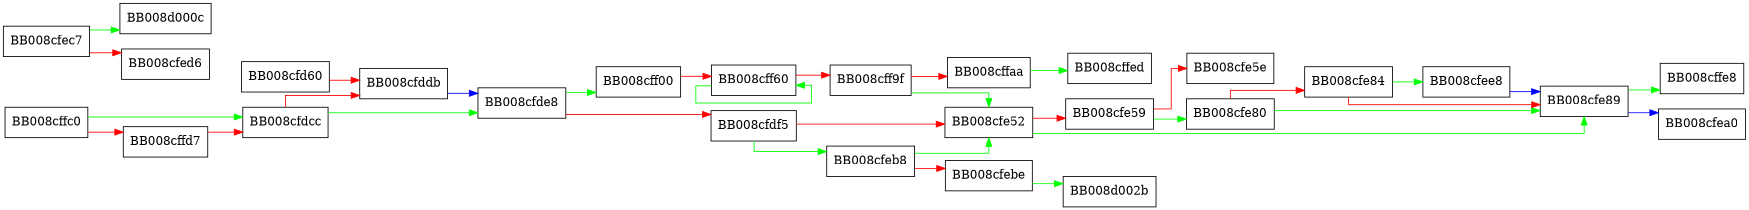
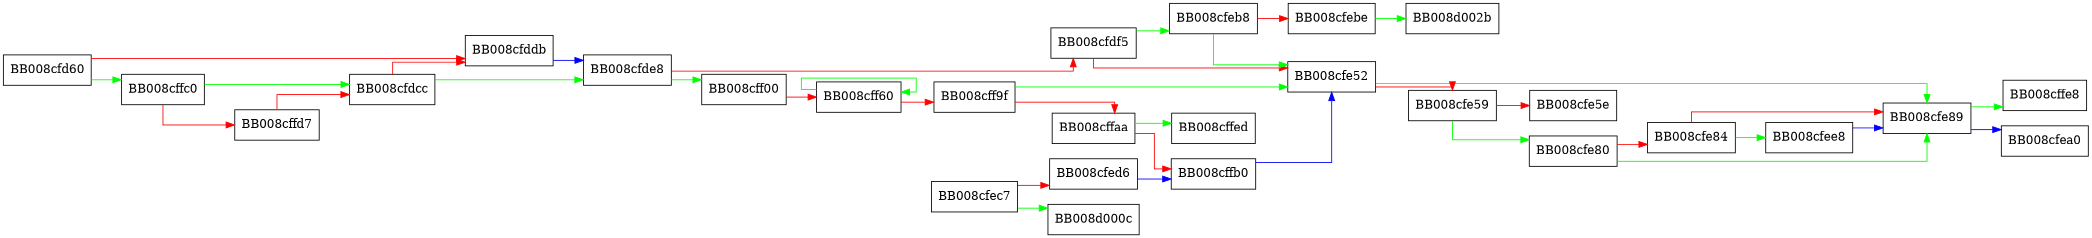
edge "BB008cfd60" -> "BB008cffc0": added
node "BB008cffb0": added
